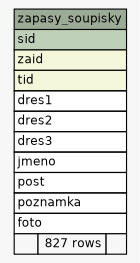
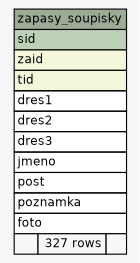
node "zapasy_soupisky": text "827 rows" -> "327 rows"
